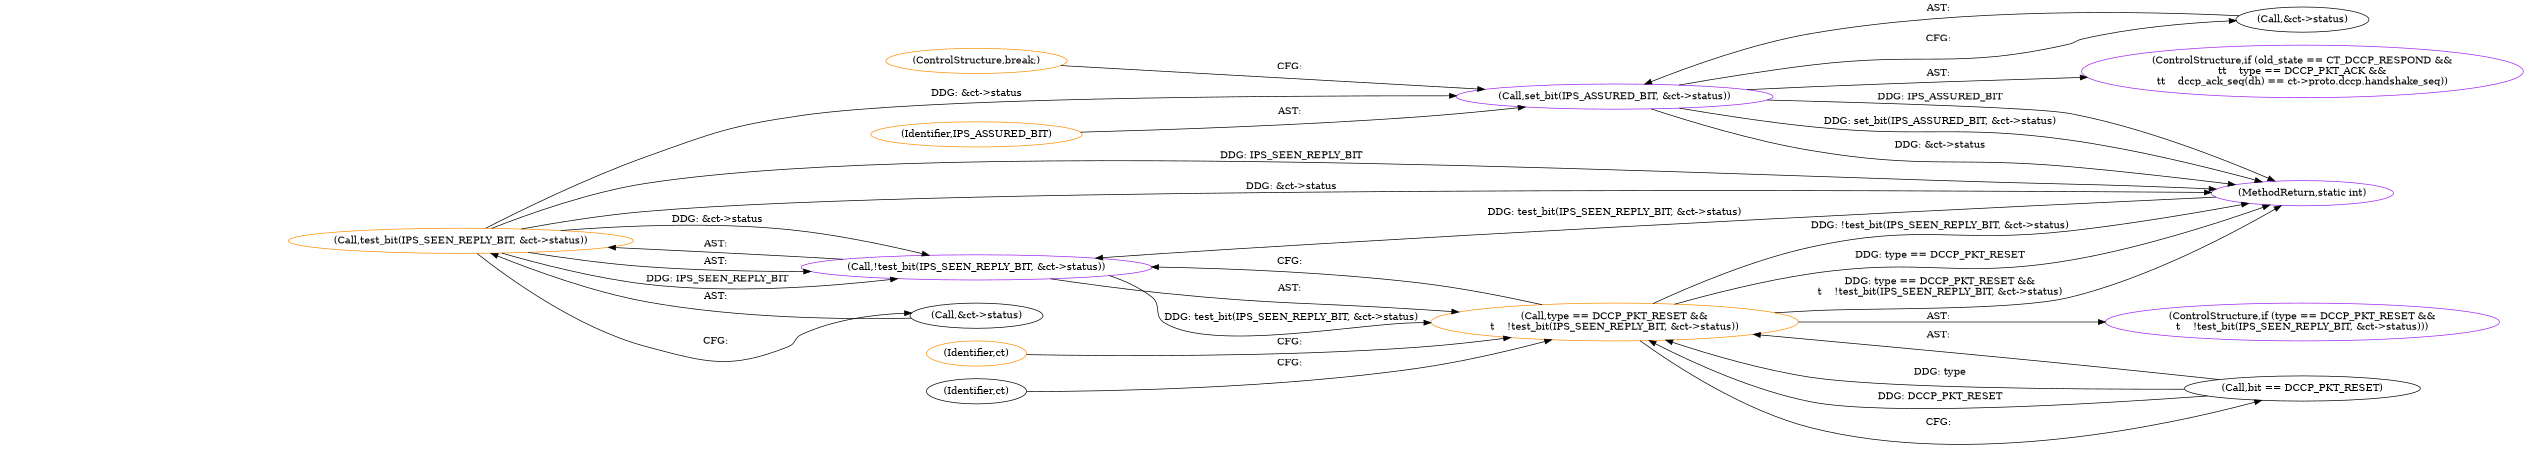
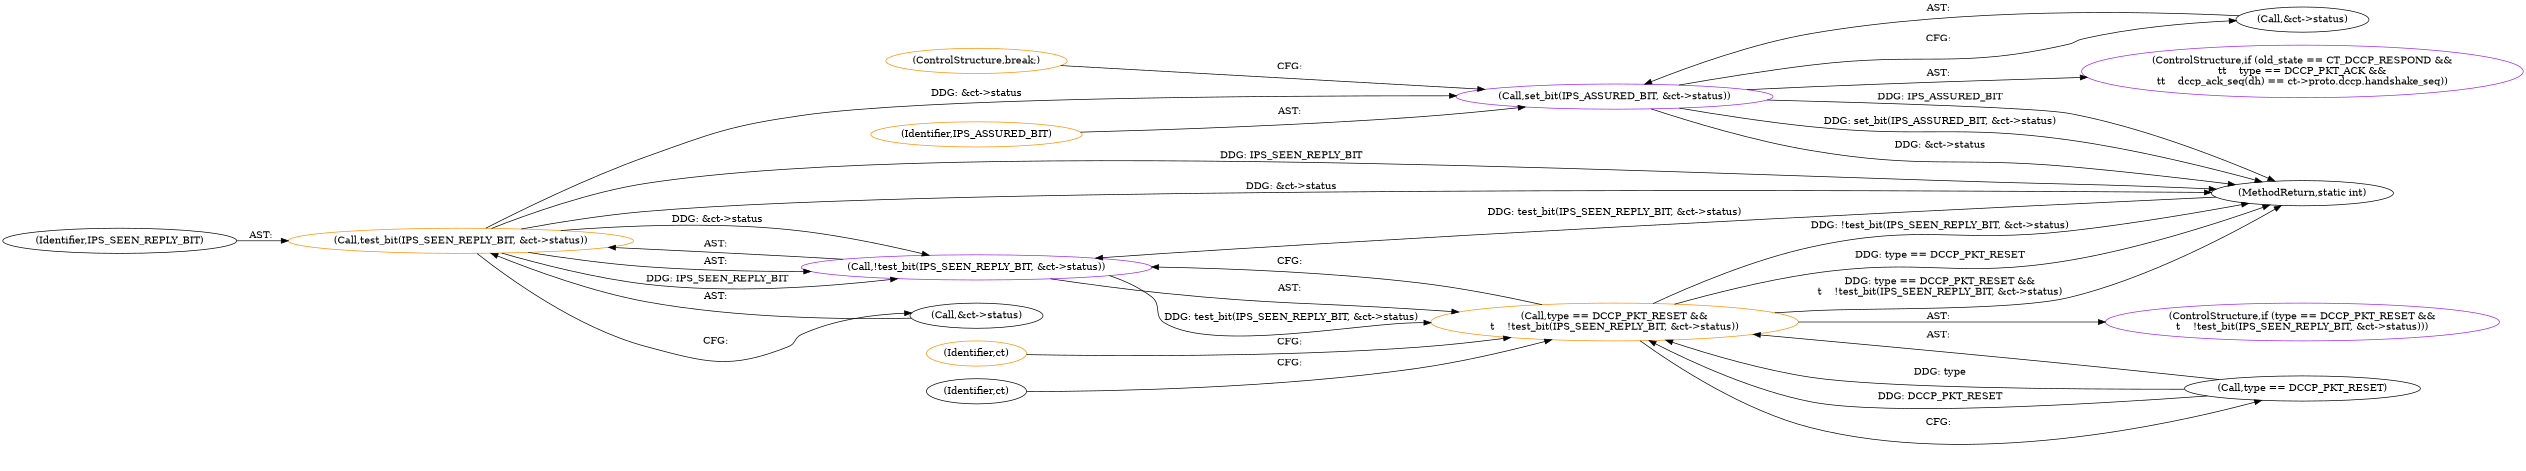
node "(MethodReturn,static int)": color purple -> black
node "(Identifier,IPS_SEEN_REPLY_BIT)": added
node "(Call,bit == DCCP_PKT_RESET)": label "(Call,bit == DCCP_PKT_RESET)" -> "(Call,type == DCCP_PKT_RESET)"
